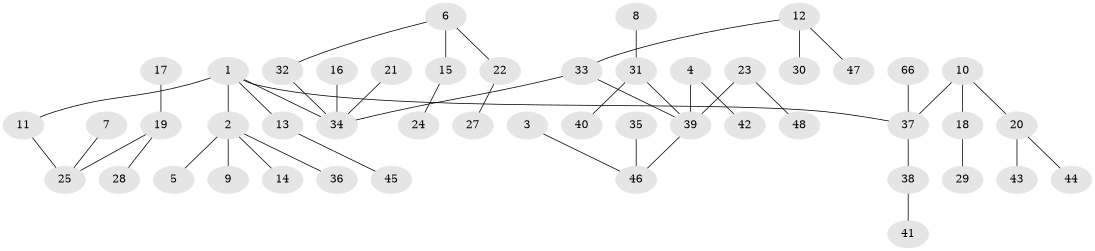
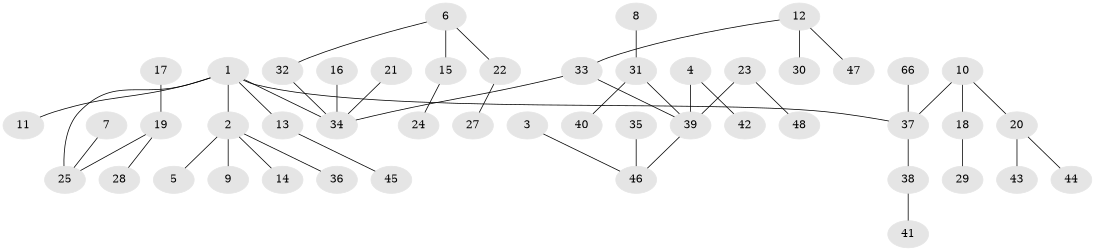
edge "11" -- "25": now "1" -- "25"
